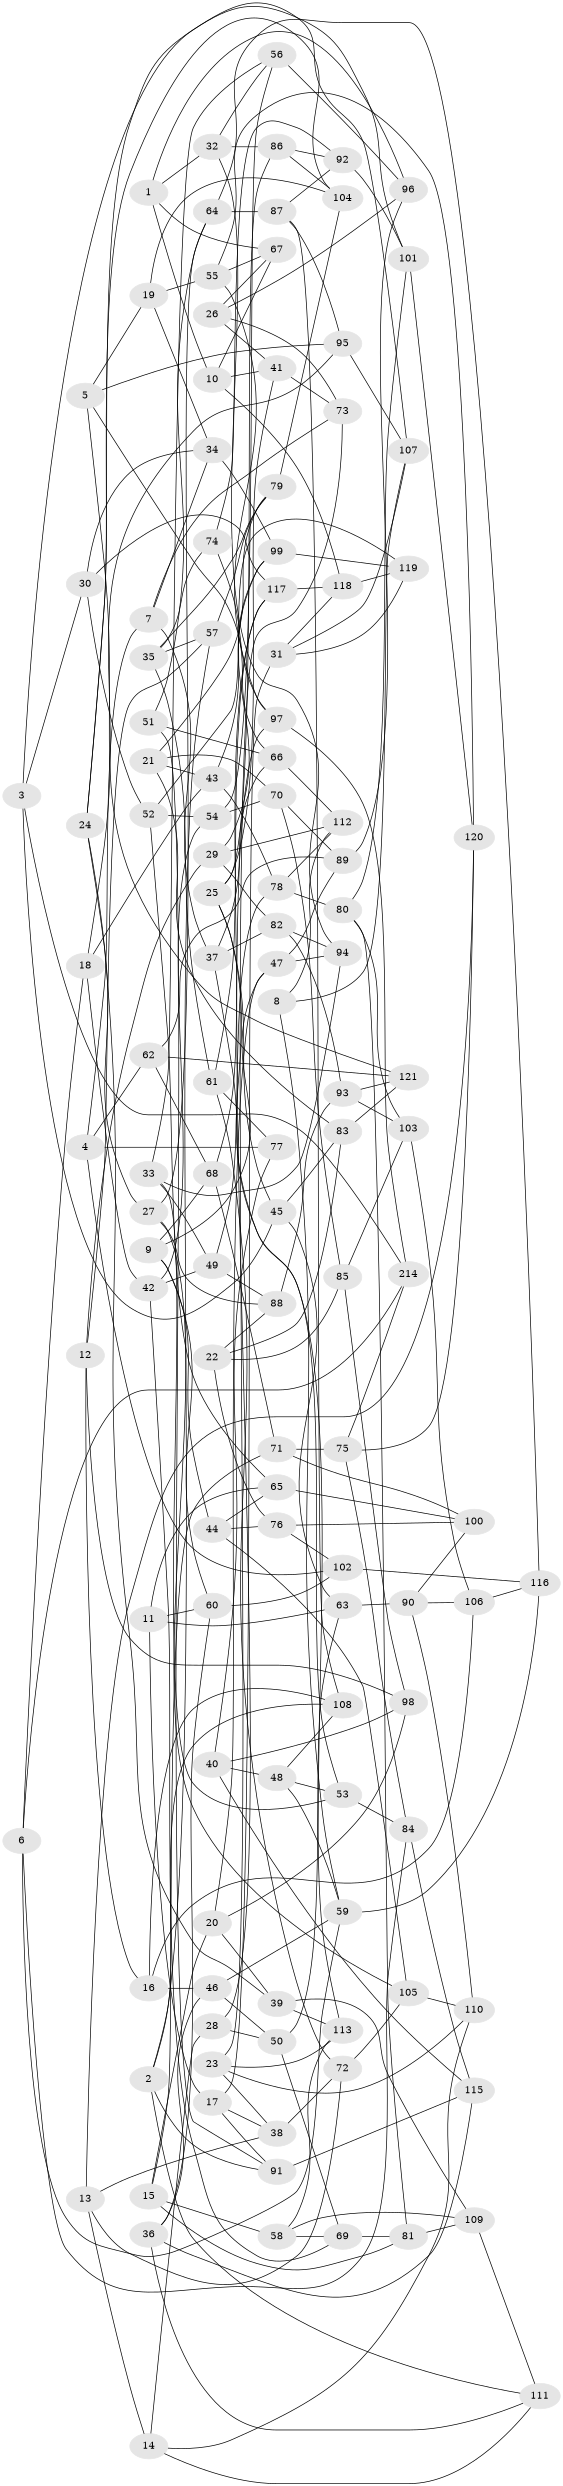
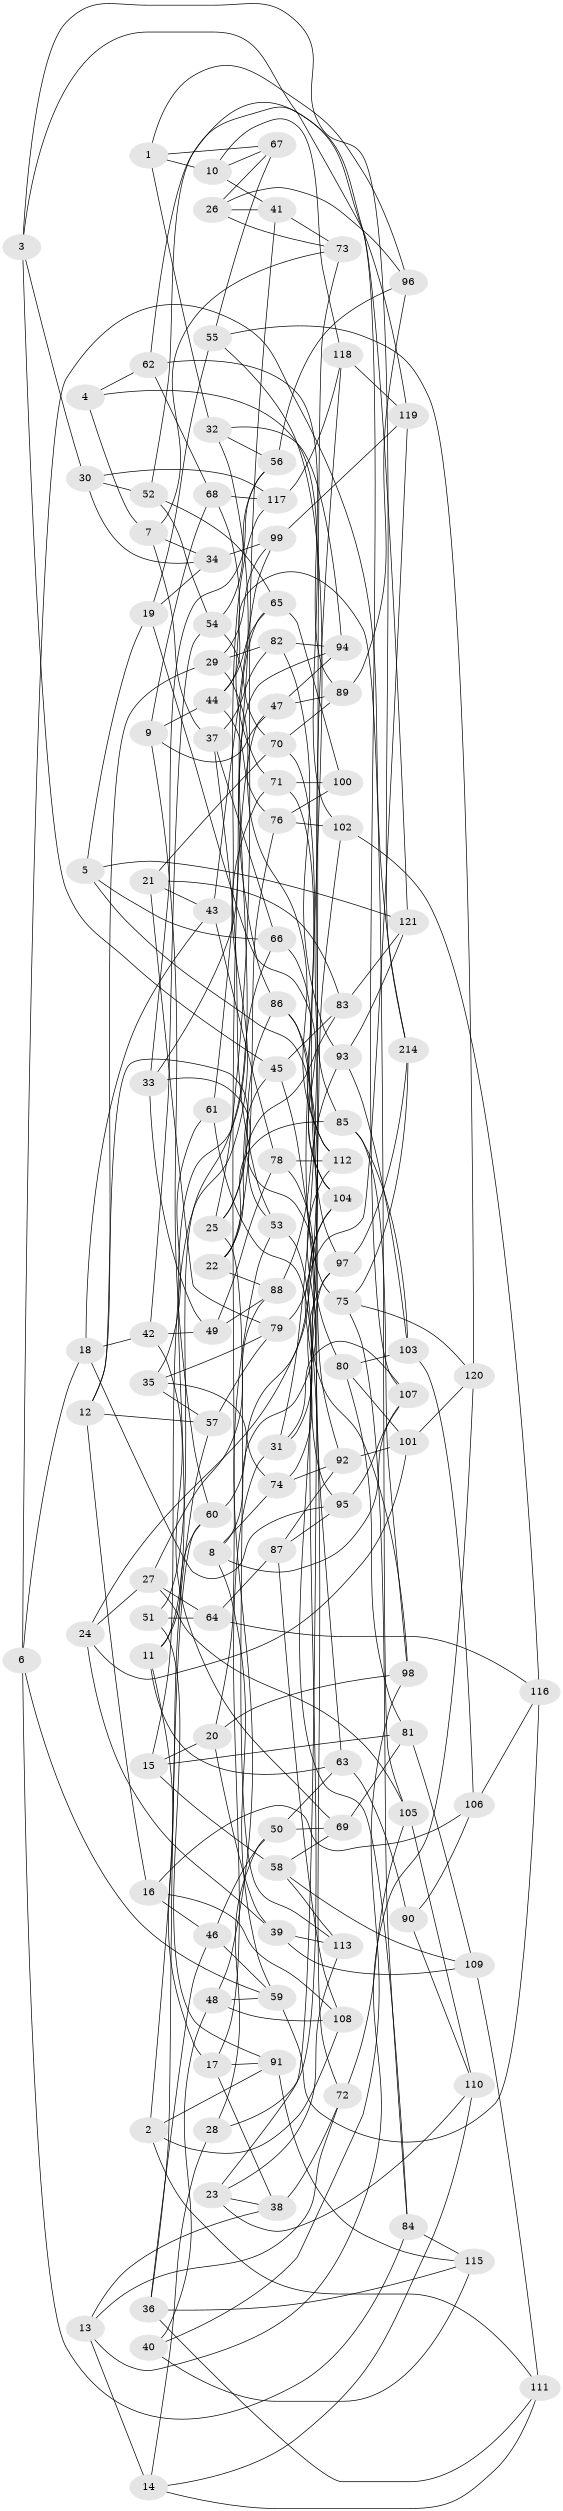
node "77": removed
edge "74" -- "8": added
edge "100" -- "90": removed
